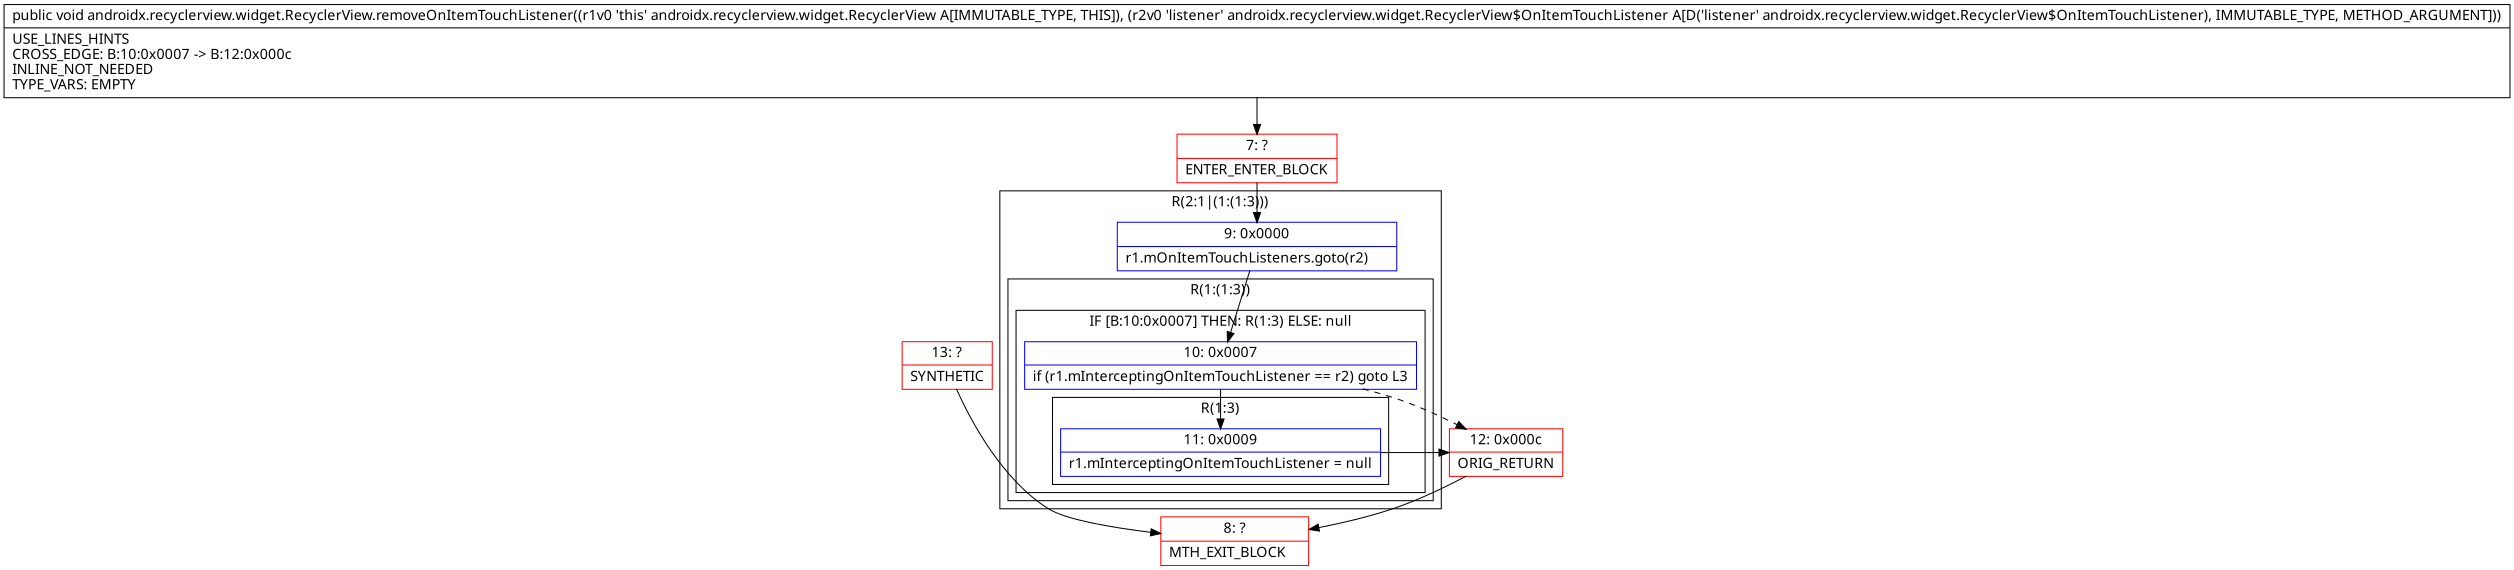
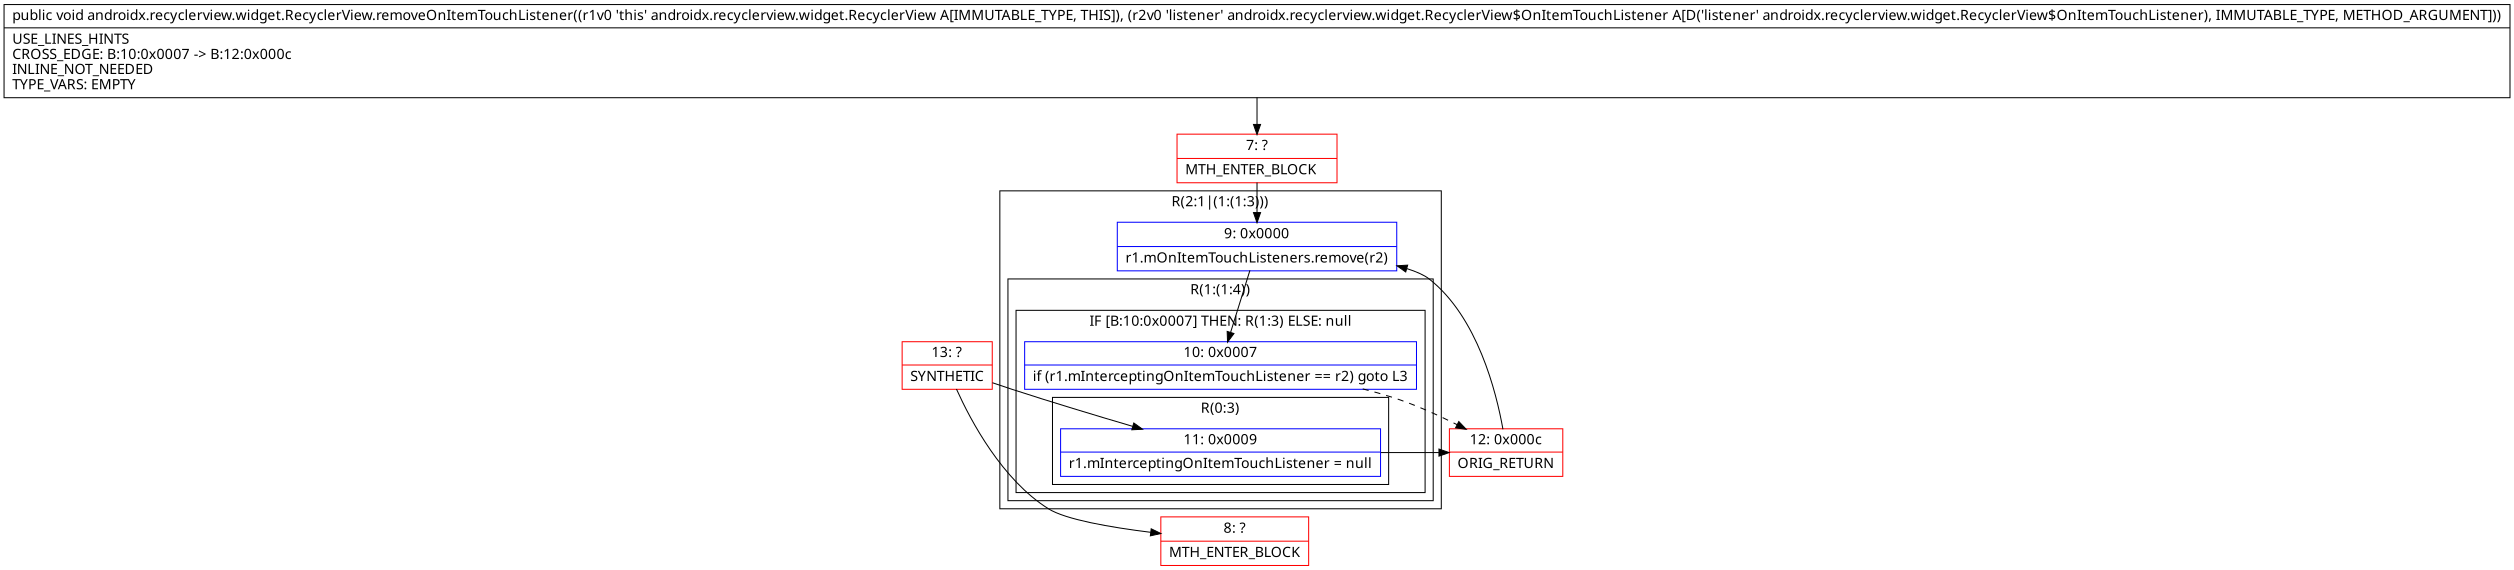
node "7: ?": text "ENTER_ENTER_BLOCK" -> "MTH_ENTER_BLOCK"
node "9: 0x0000": text "r1.mOnItemTouchListeners.goto(r2)" -> "r1.mOnItemTouchListeners.remove(r2)"
cluster "R(1:(1:3))": label "R(1:(1:3))" -> "R(1:(1:4))"
edge "10: 0x0007" -> "11: 0x0009": now "13: ?" -> "11: 0x0009"
cluster "R(1:3)": label "R(1:3)" -> "R(0:3)"
edge "12: 0x000c" -> "8: ?": now "12: 0x000c" -> "9: 0x0000"
node "8: ?": text "MTH_EXIT_BLOCK" -> "MTH_ENTER_BLOCK"
